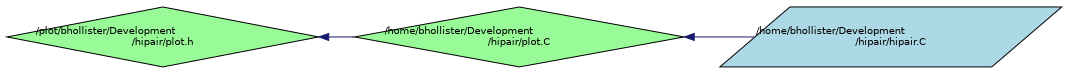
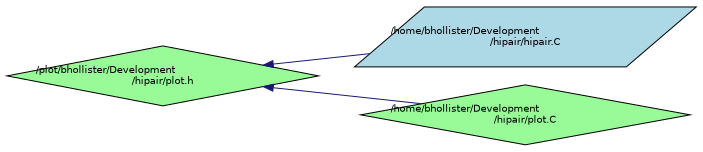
edge "/home/bhollister/Development /hipair/hipair.C" -> "/home/bhollister/Development /hipair/plot.C": now "/home/bhollister/Development /hipair/hipair.C" -> "/plot/bhollister/Development /hipair/plot.h"
